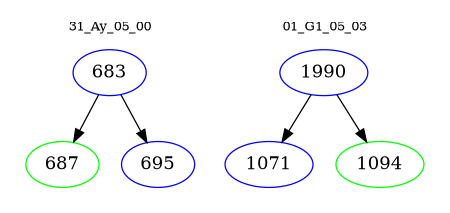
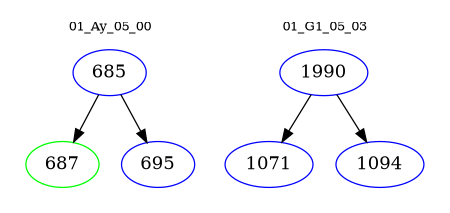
cluster "31_Ay_05_00": label "31_Ay_05_00" -> "01_Ay_05_00"
node "683": label "683" -> "685"
node "1094": color green -> blue
